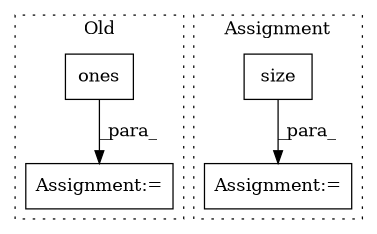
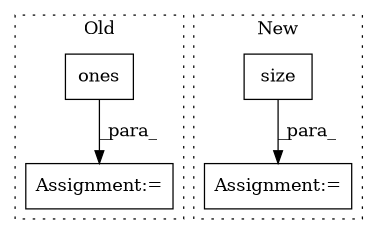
cluster "Assignment": label "Assignment" -> "New"
